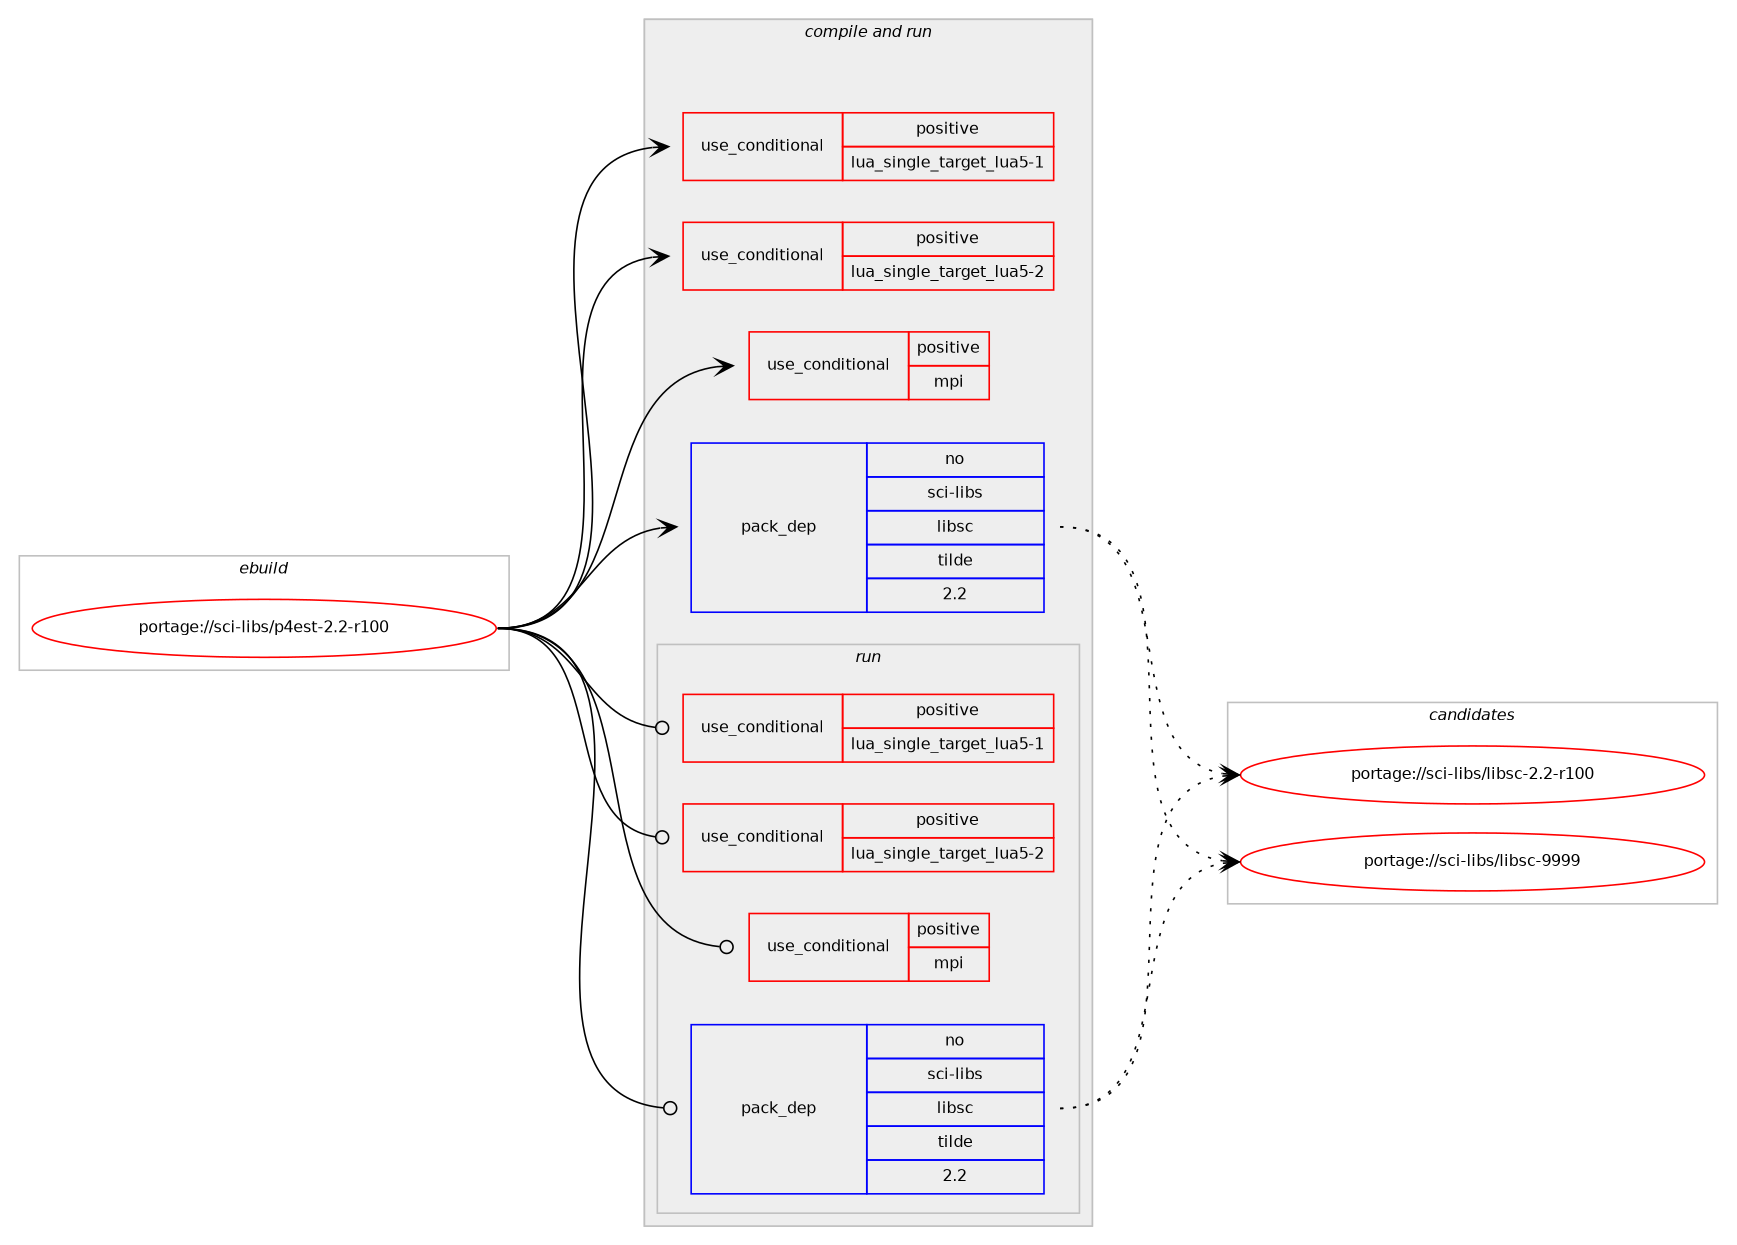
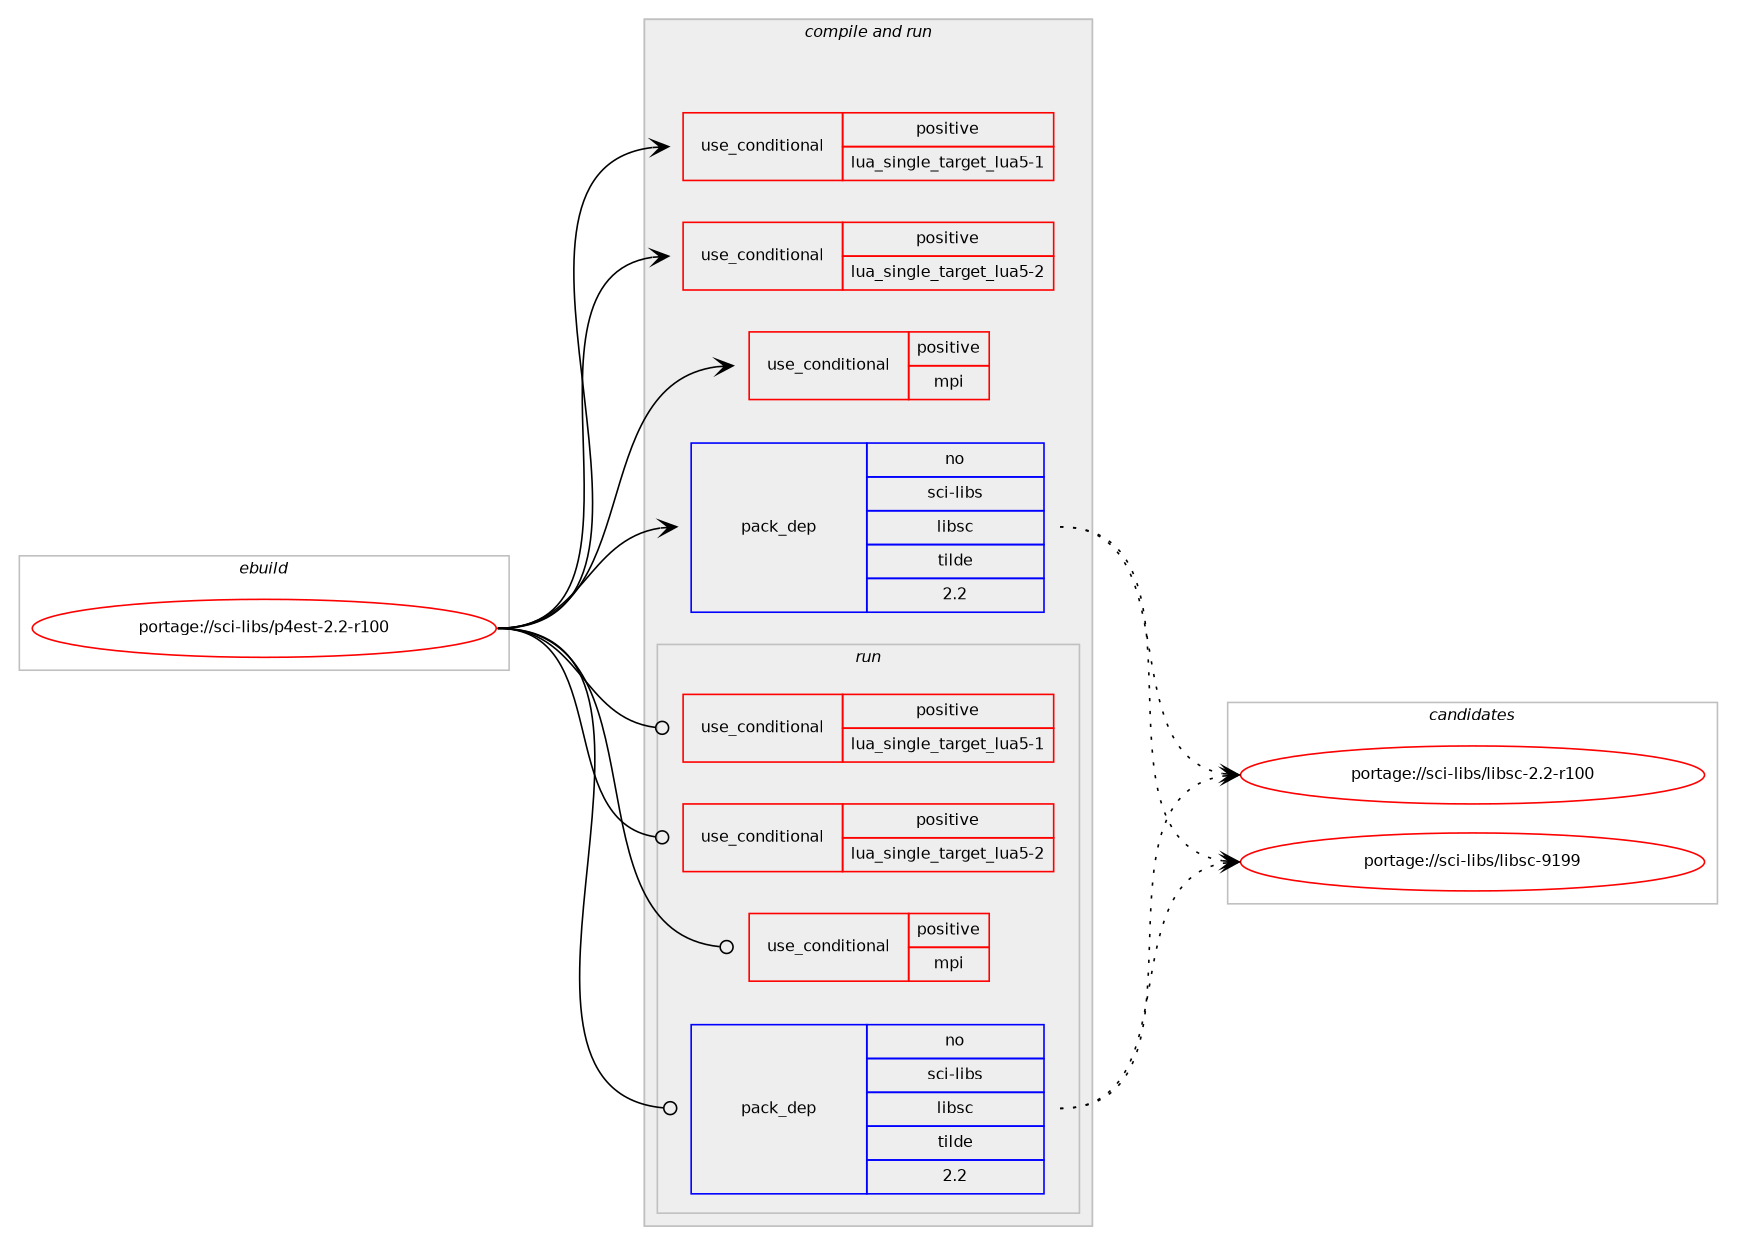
node "portage://sci-libs/libsc-9999": label "portage://sci-libs/libsc-9999" -> "portage://sci-libs/libsc-9199"
